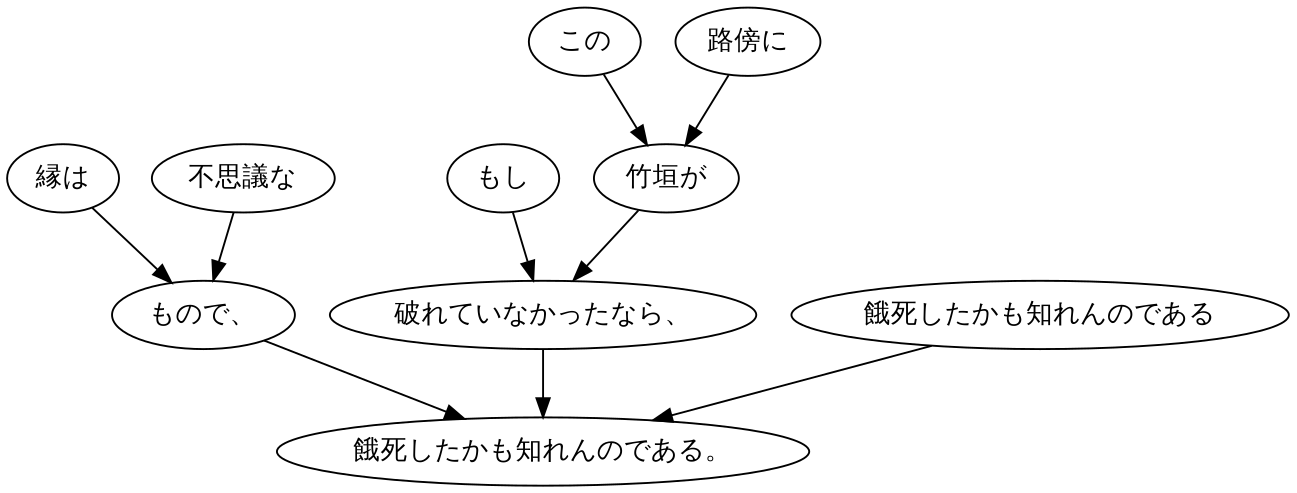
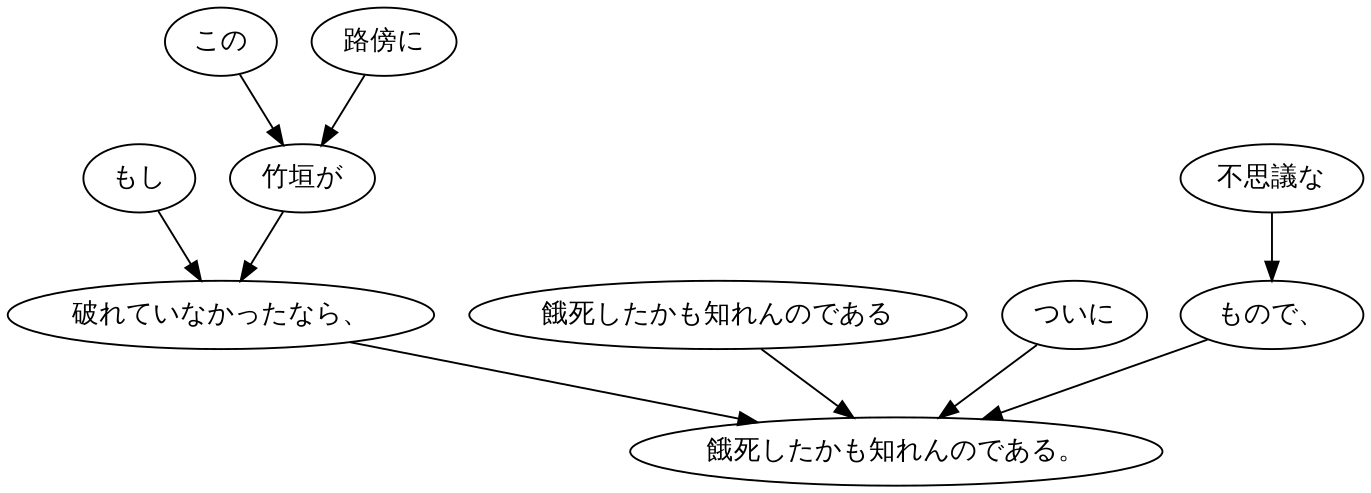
node "縁は": removed
node "ついに": added
